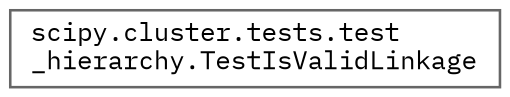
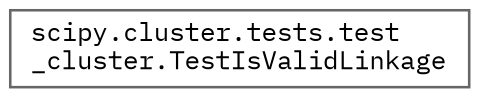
node "scipy.cluster.tests.test _hierarchy.TestIsValidLinkage": label "scipy.cluster.tests.test _hierarchy.TestIsValidLinkage" -> "scipy.cluster.tests.test _cluster.TestIsValidLinkage"
